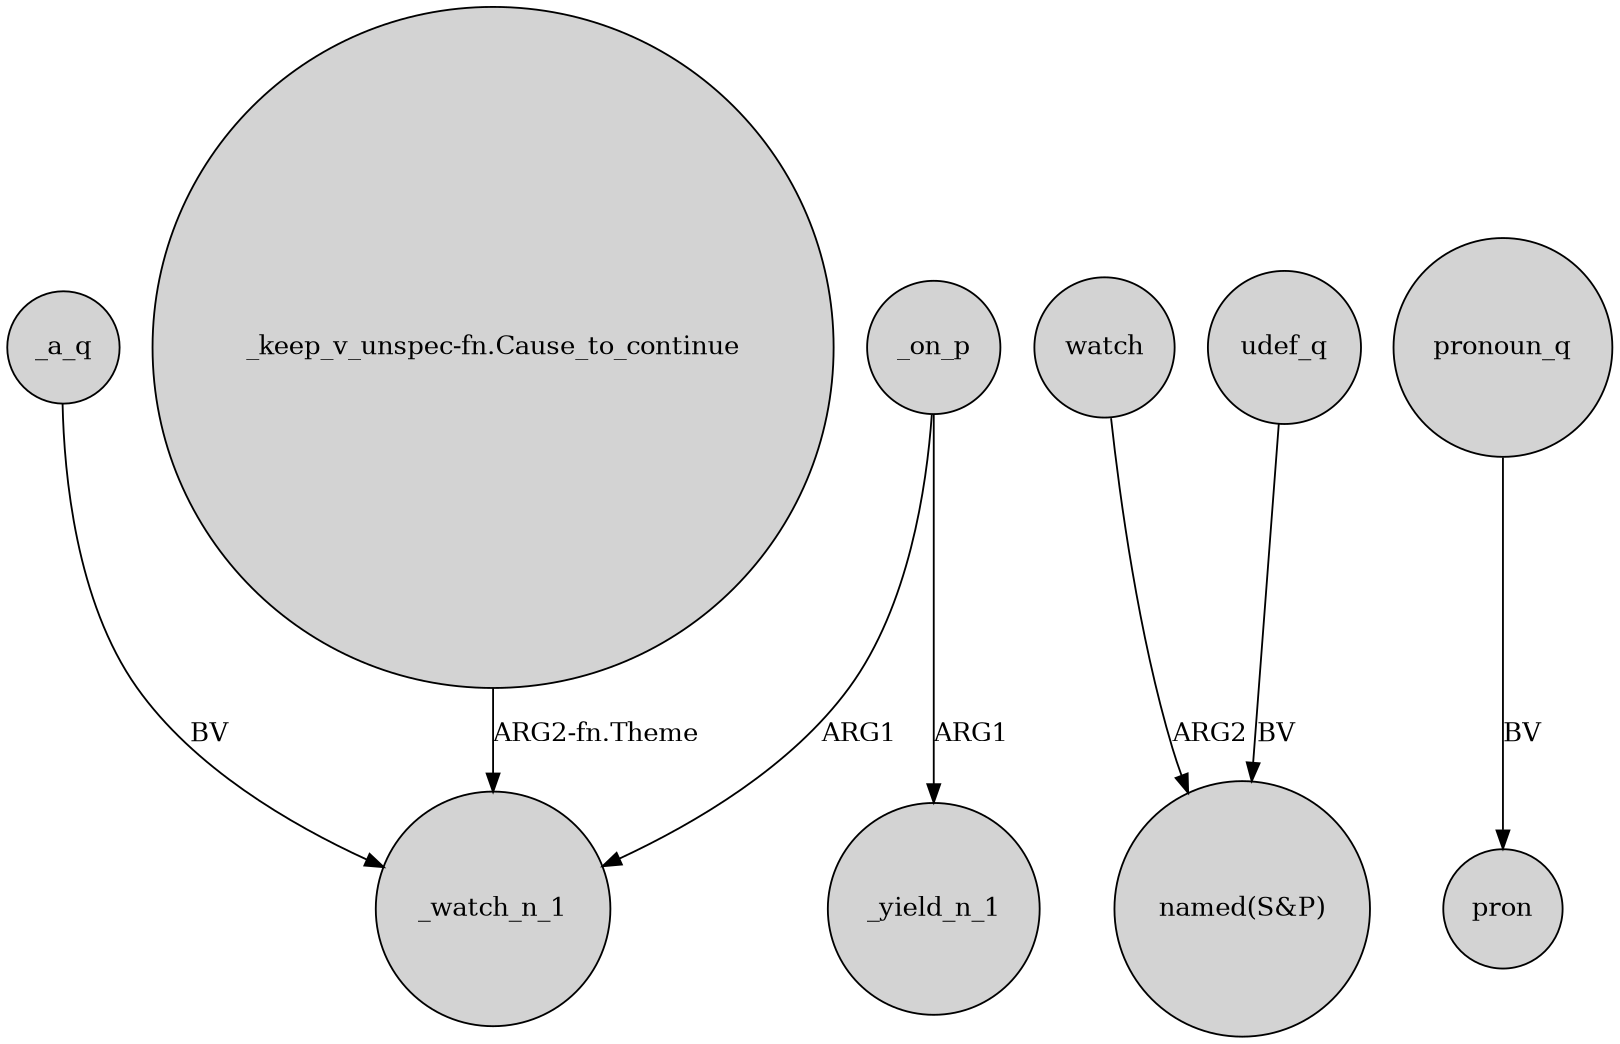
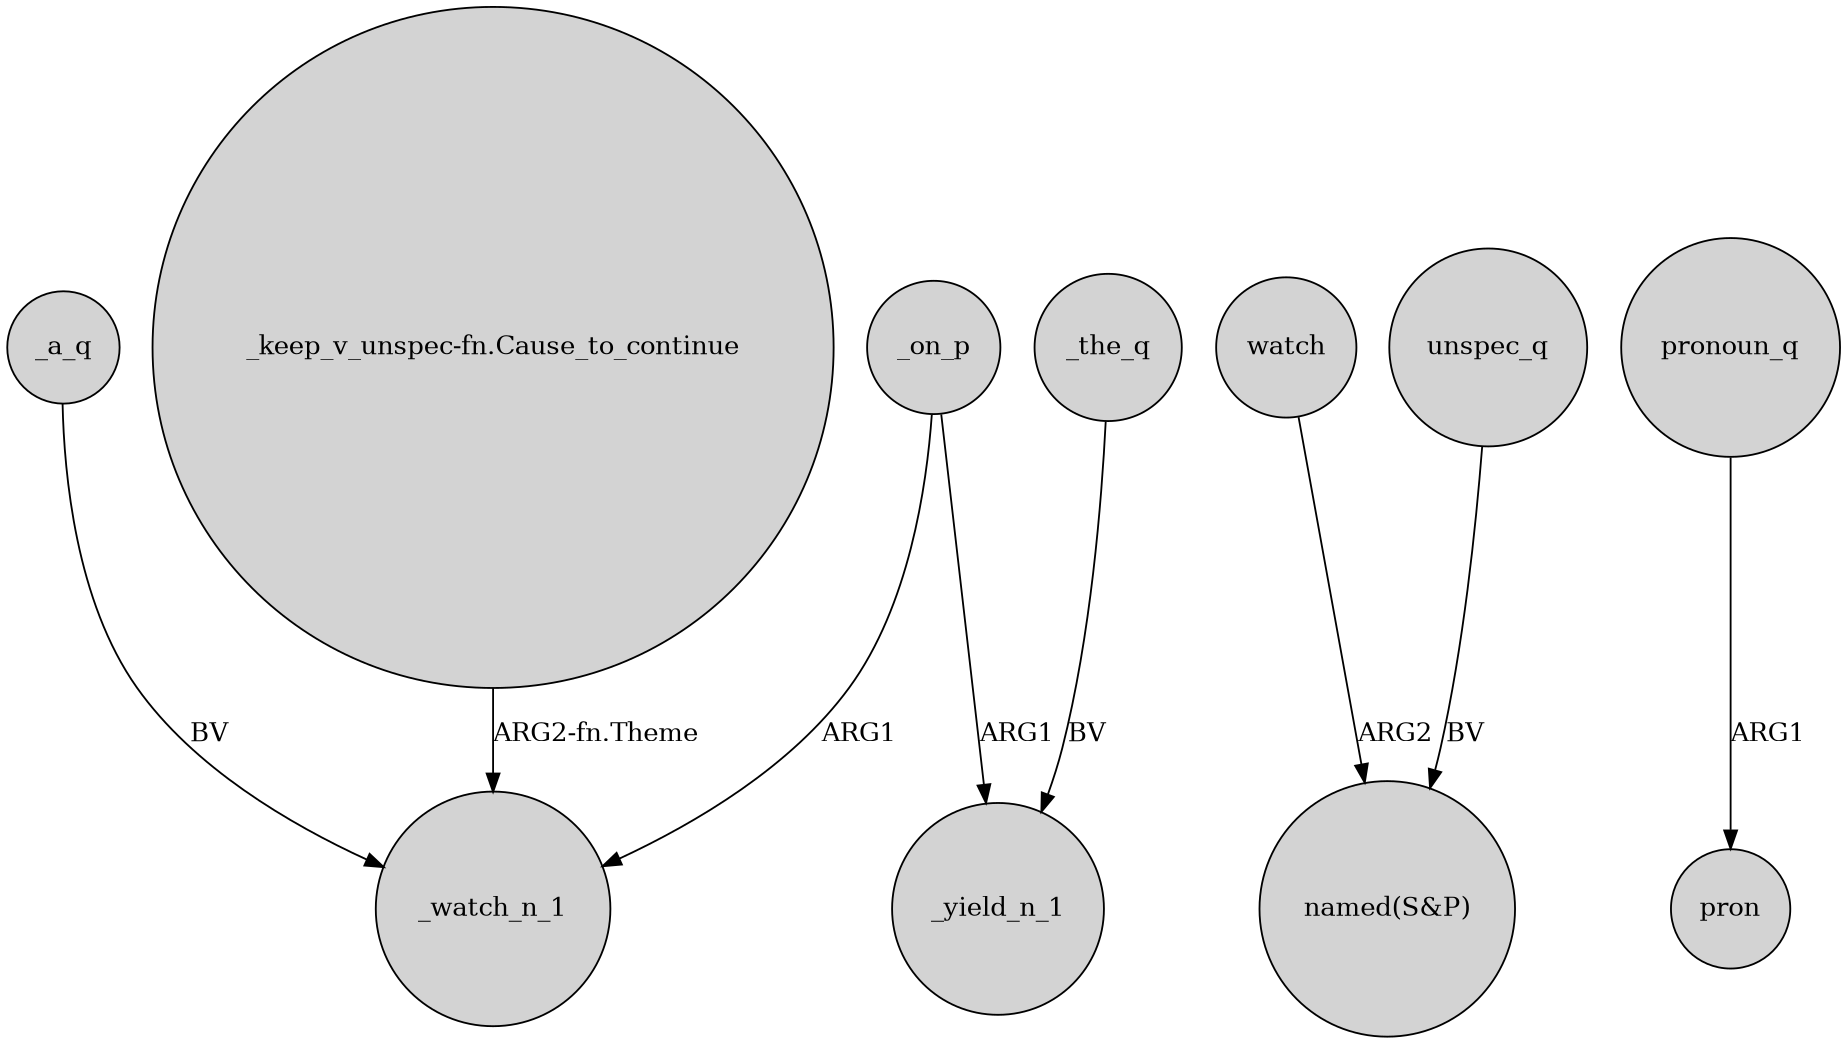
node "_the_q": added
node "udef_q": label "udef_q" -> "unspec_q"
edge "pronoun_q" -> "pron": label "BV" -> "ARG1"
